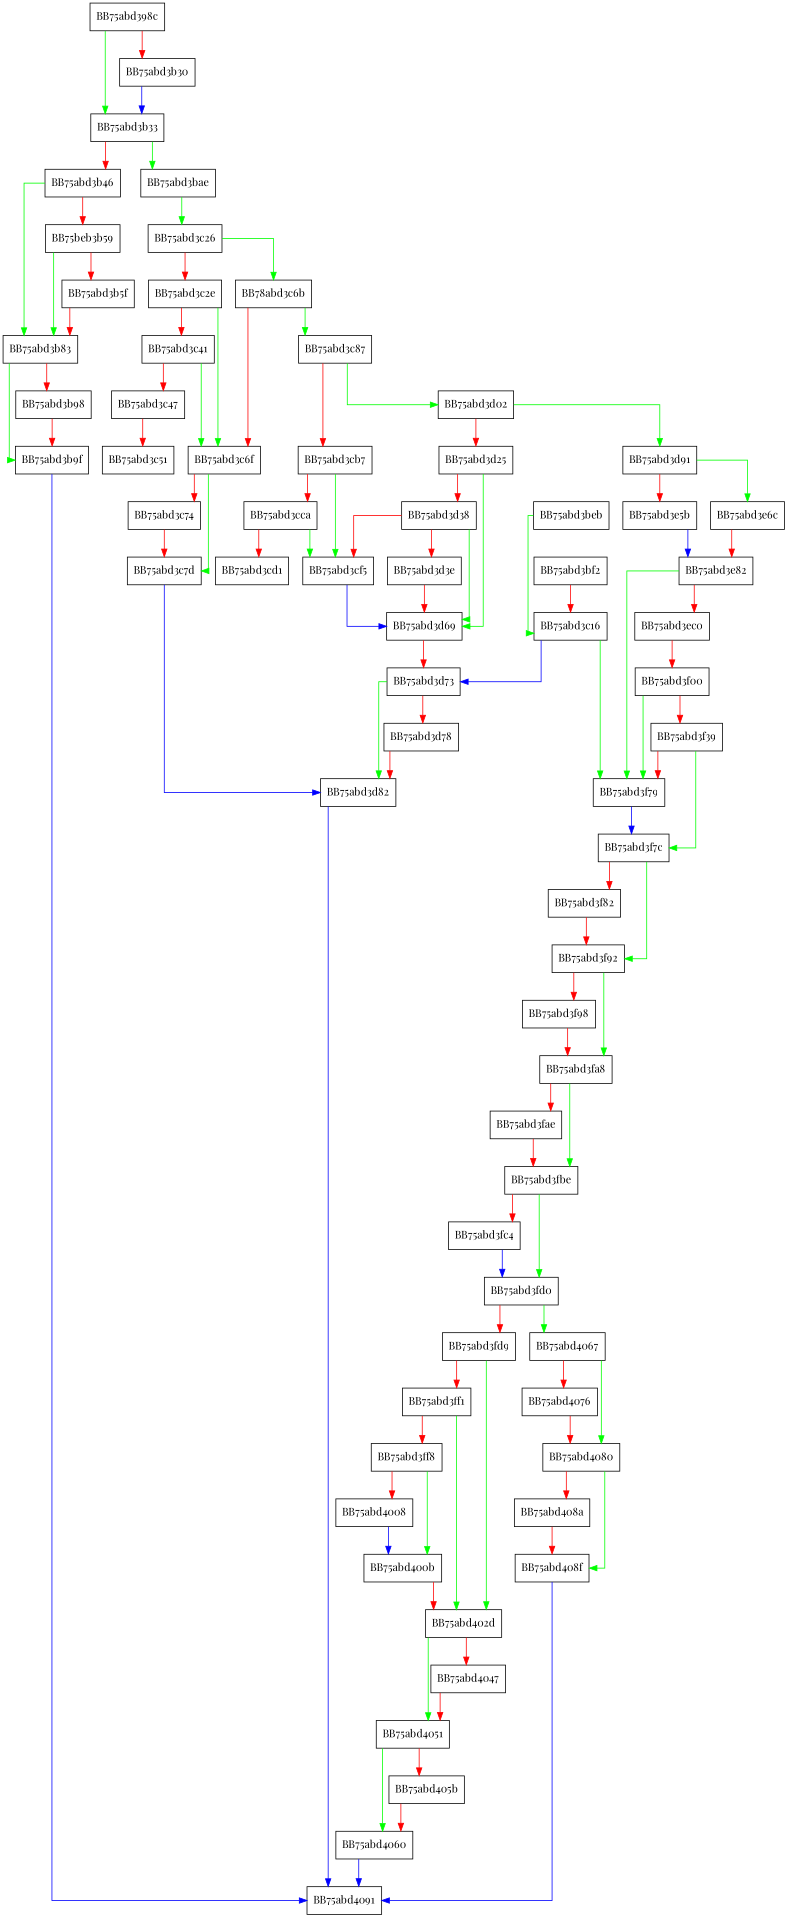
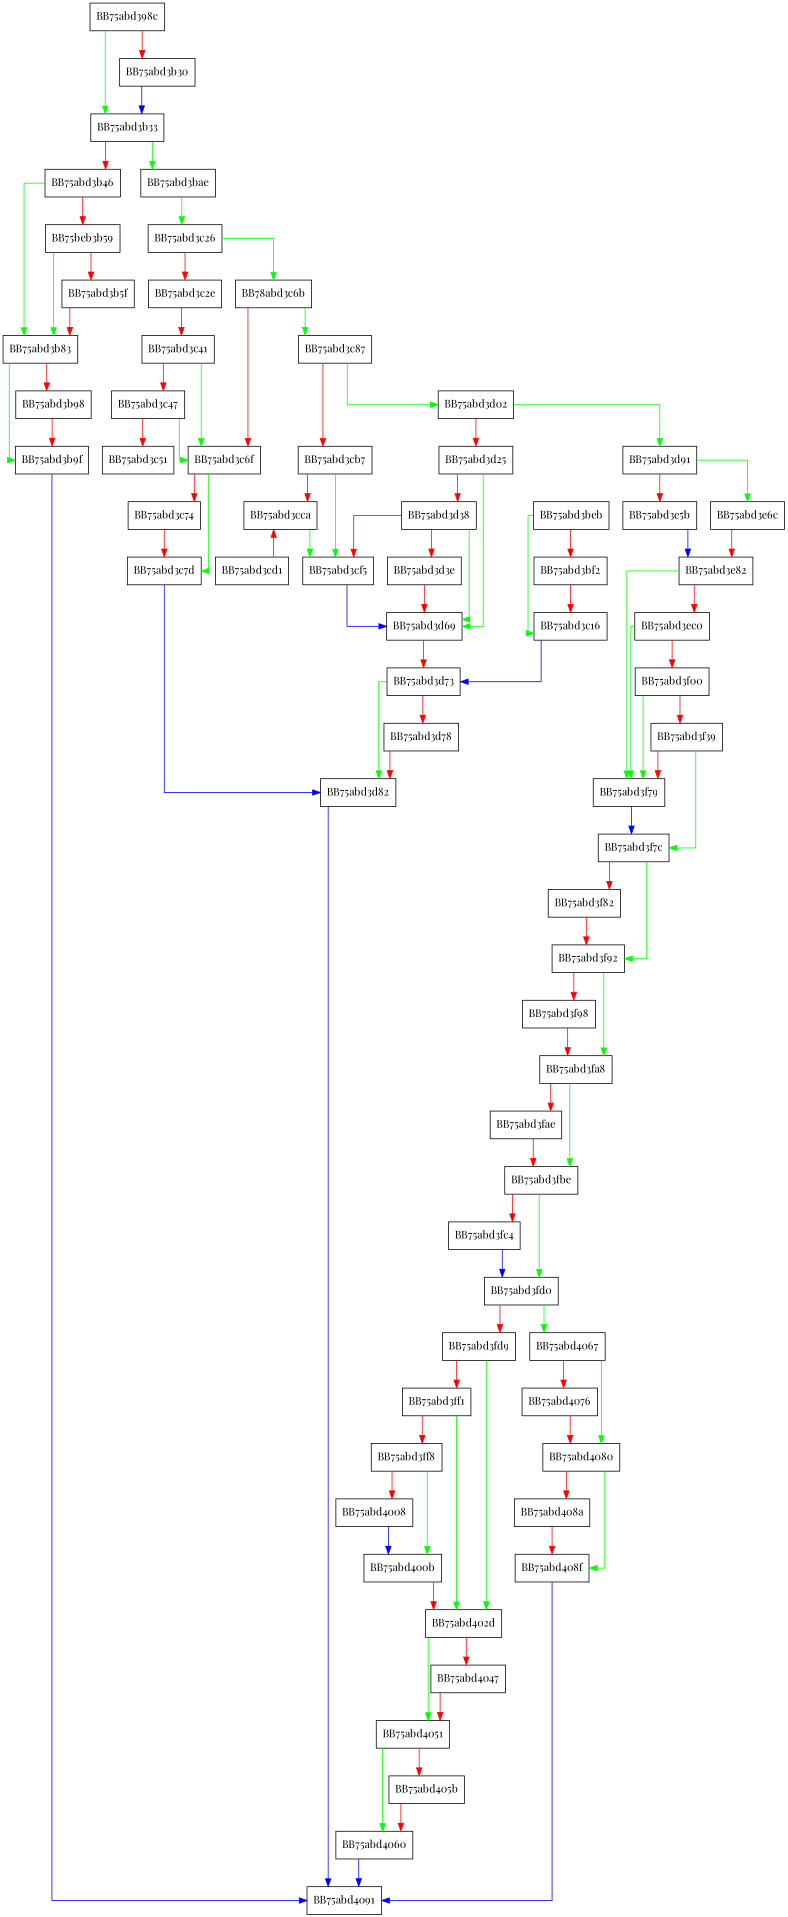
edge "BB75abd3c2e" -> "BB75abd3c6f": now "BB75abd3c47" -> "BB75abd3c6f"
edge "BB75abd3cca" -> "BB75abd3cd1": reversed
edge "BB75abd3beb" -> "BB75abd3bf2": added
edge "BB75abd3c16" -> "BB75abd3f79": now "BB75abd3ec0" -> "BB75abd3f79"
